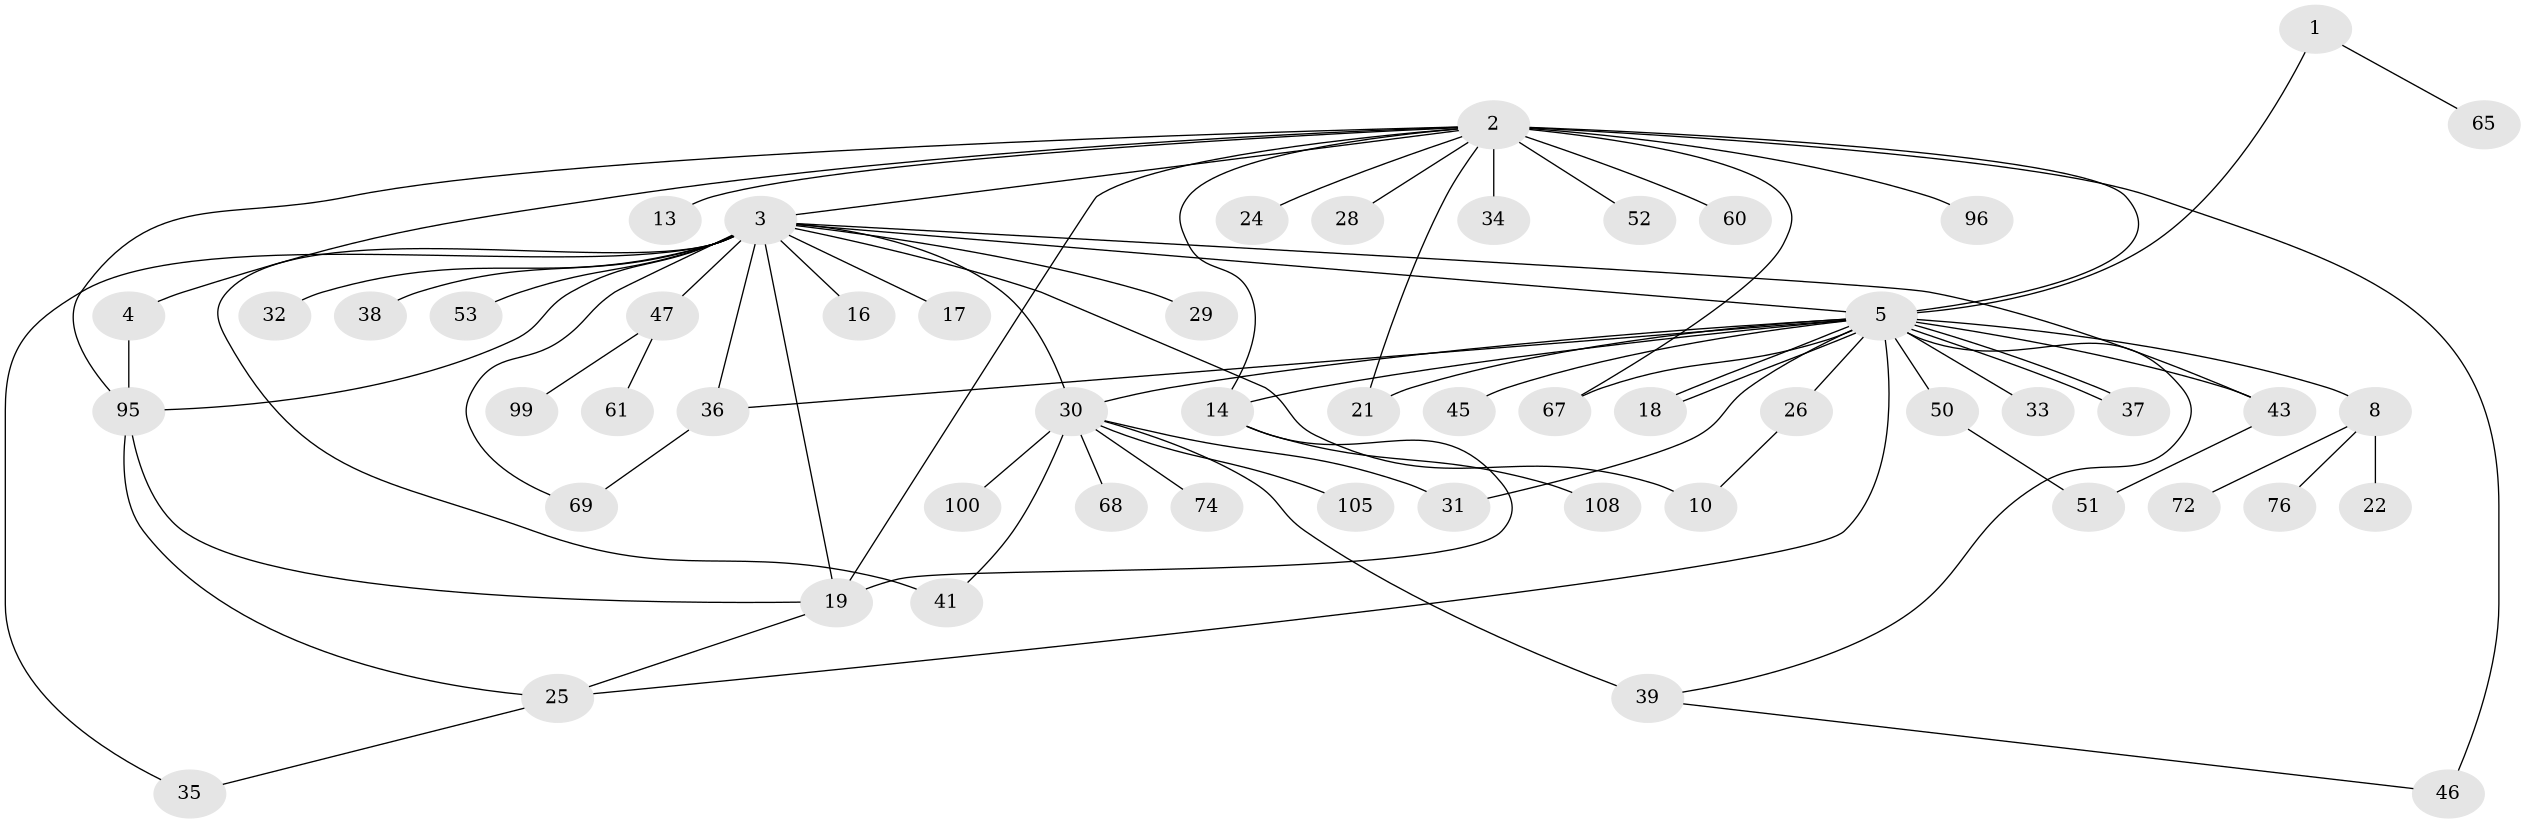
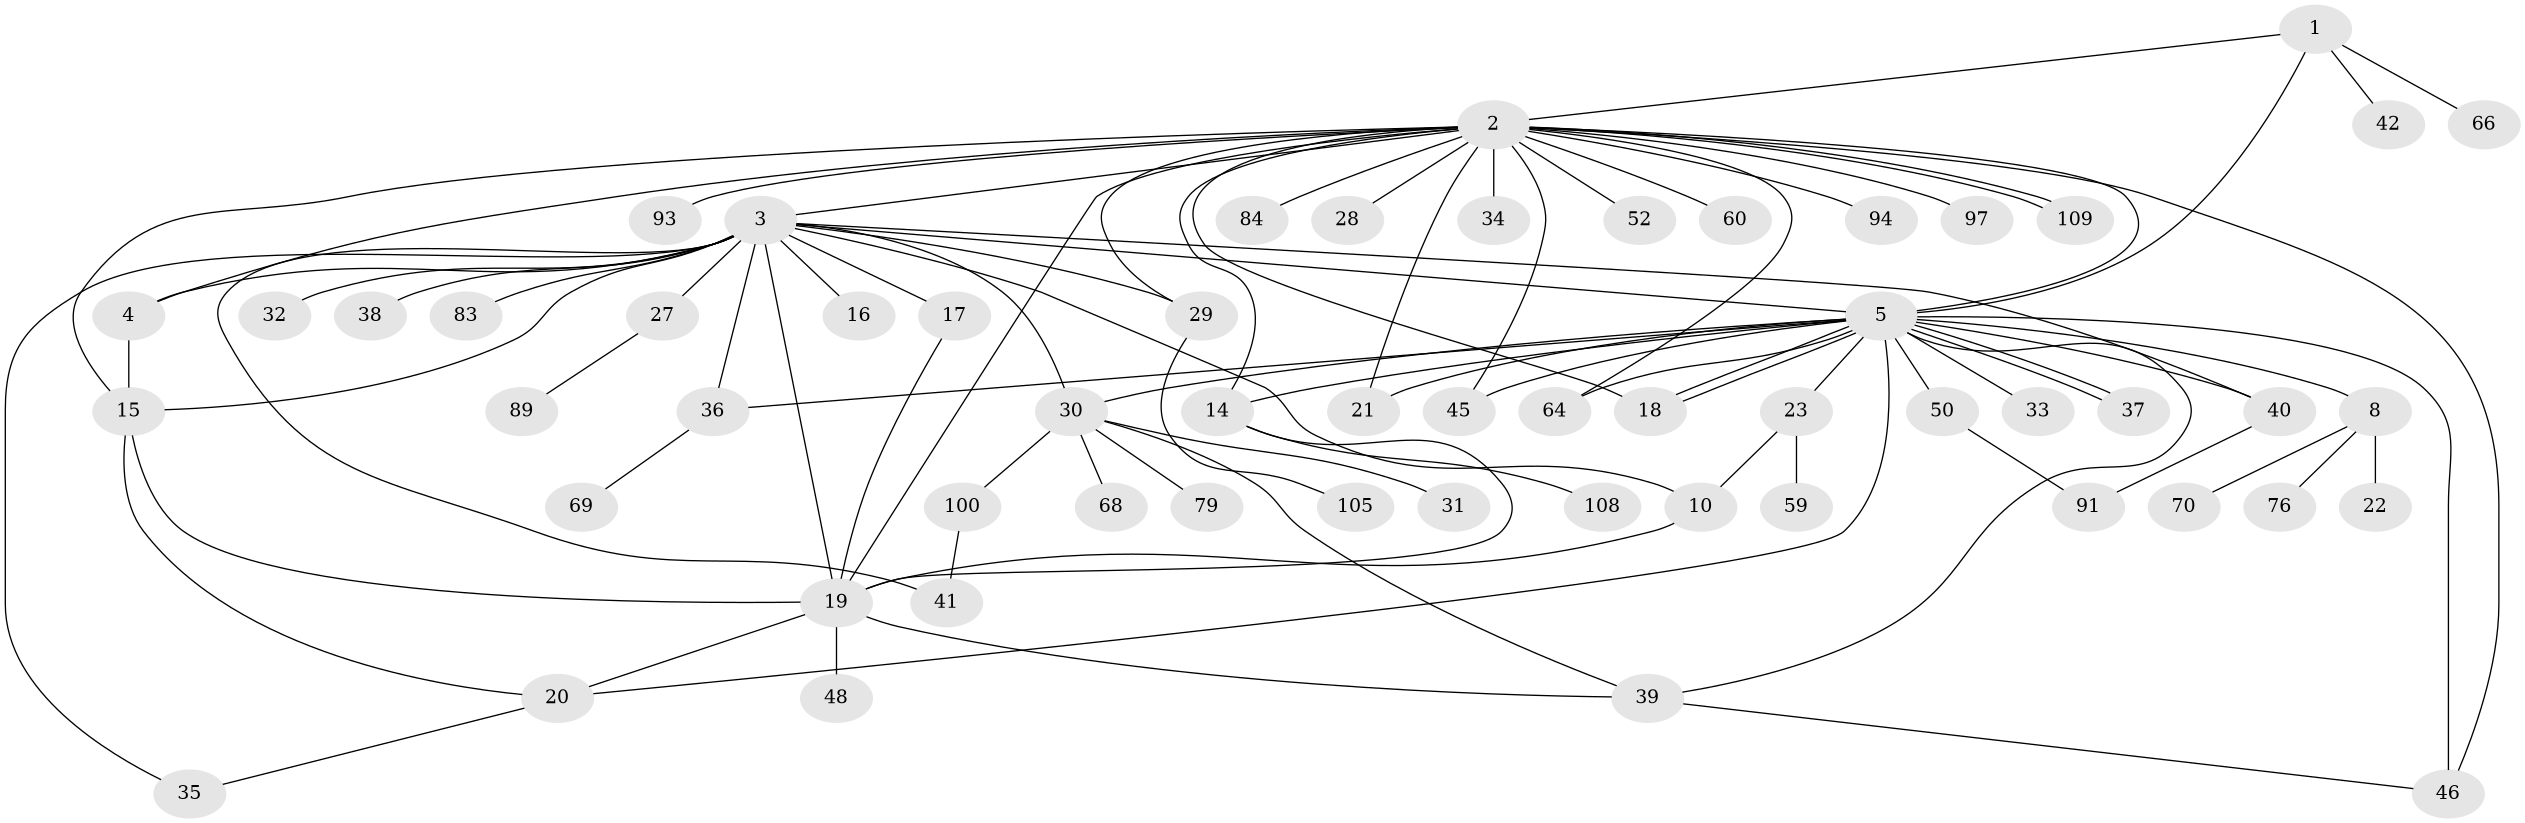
edge "1" -- "2": added
node "42": added
node "65": label "65" -> "66"
edge "2" -- "29": added
node "13": label "13" -> "93"
node "24": label "24" -> "84"
node "94": added
node "96": label "96" -> "97"
node "109": added
edge "2" -- "18": added
edge "2" -- "45": added
node "53": label "53" -> "83"
node "47": label "47" -> "27"
edge "3" -- "69": now "3" -- "4"
node "95": label "95" -> "15"
node "99": label "99" -> "89"
node "61": removed
node "67": label "67" -> "64"
node "26": label "26" -> "23"
node "43": label "43" -> "40"
edge "5" -- "31": now "5" -- "46"
edge "17" -- "19": added
edge "30" -- "105": now "29" -- "105"
node "74": label "74" -> "79"
node "59": added
node "51": label "51" -> "91"
node "72": label "72" -> "70"
edge "30" -- "41": now "100" -- "41"
edge "10" -- "19": added
edge "19" -- "39": added
node "25": label "25" -> "20"
node "48": added
